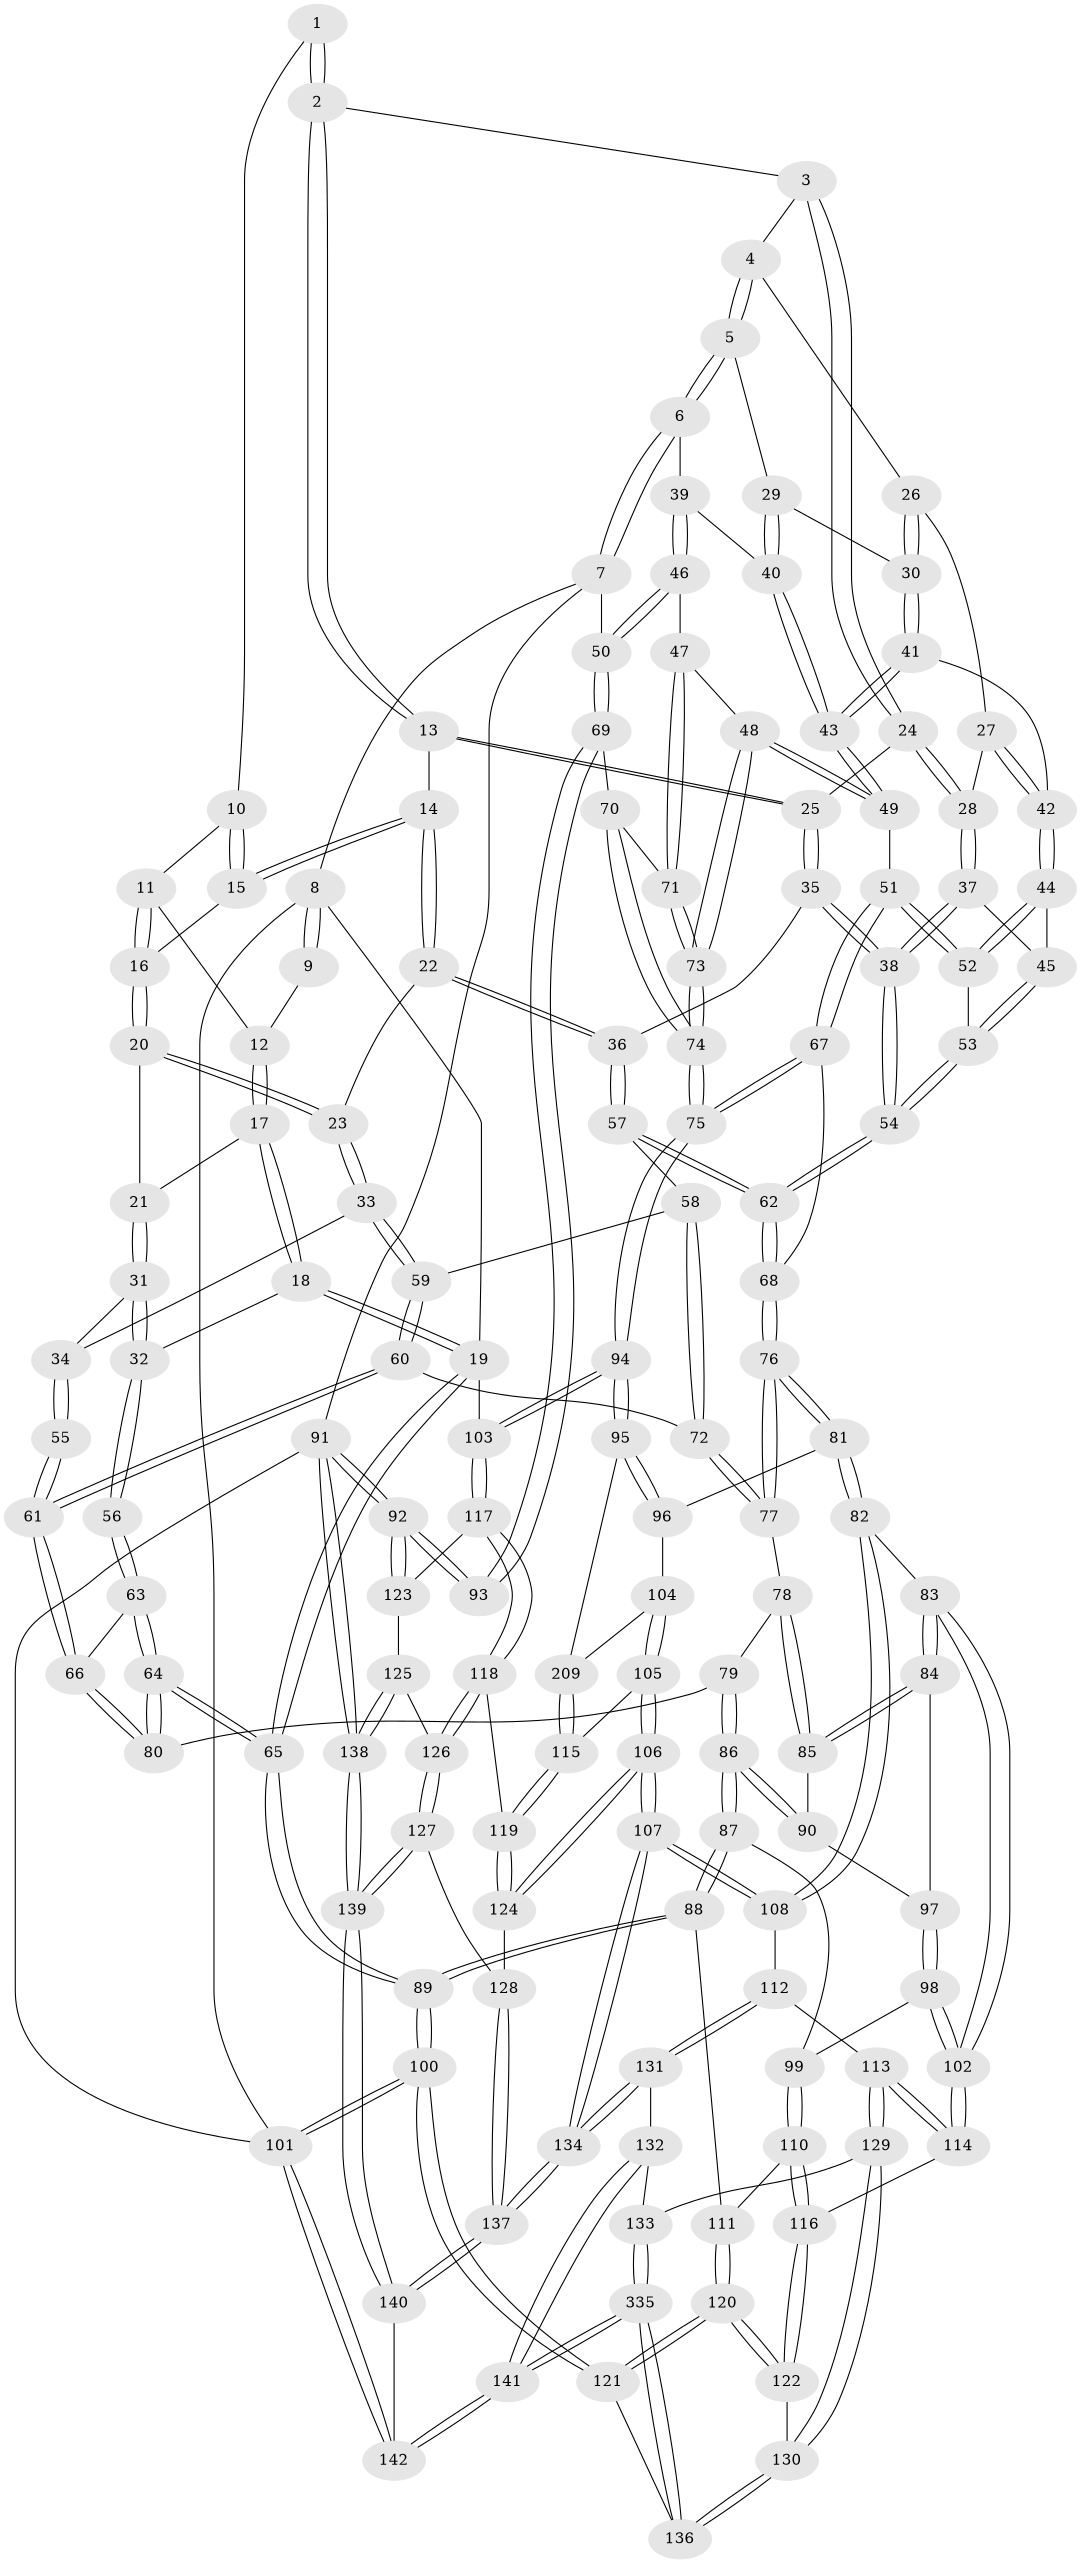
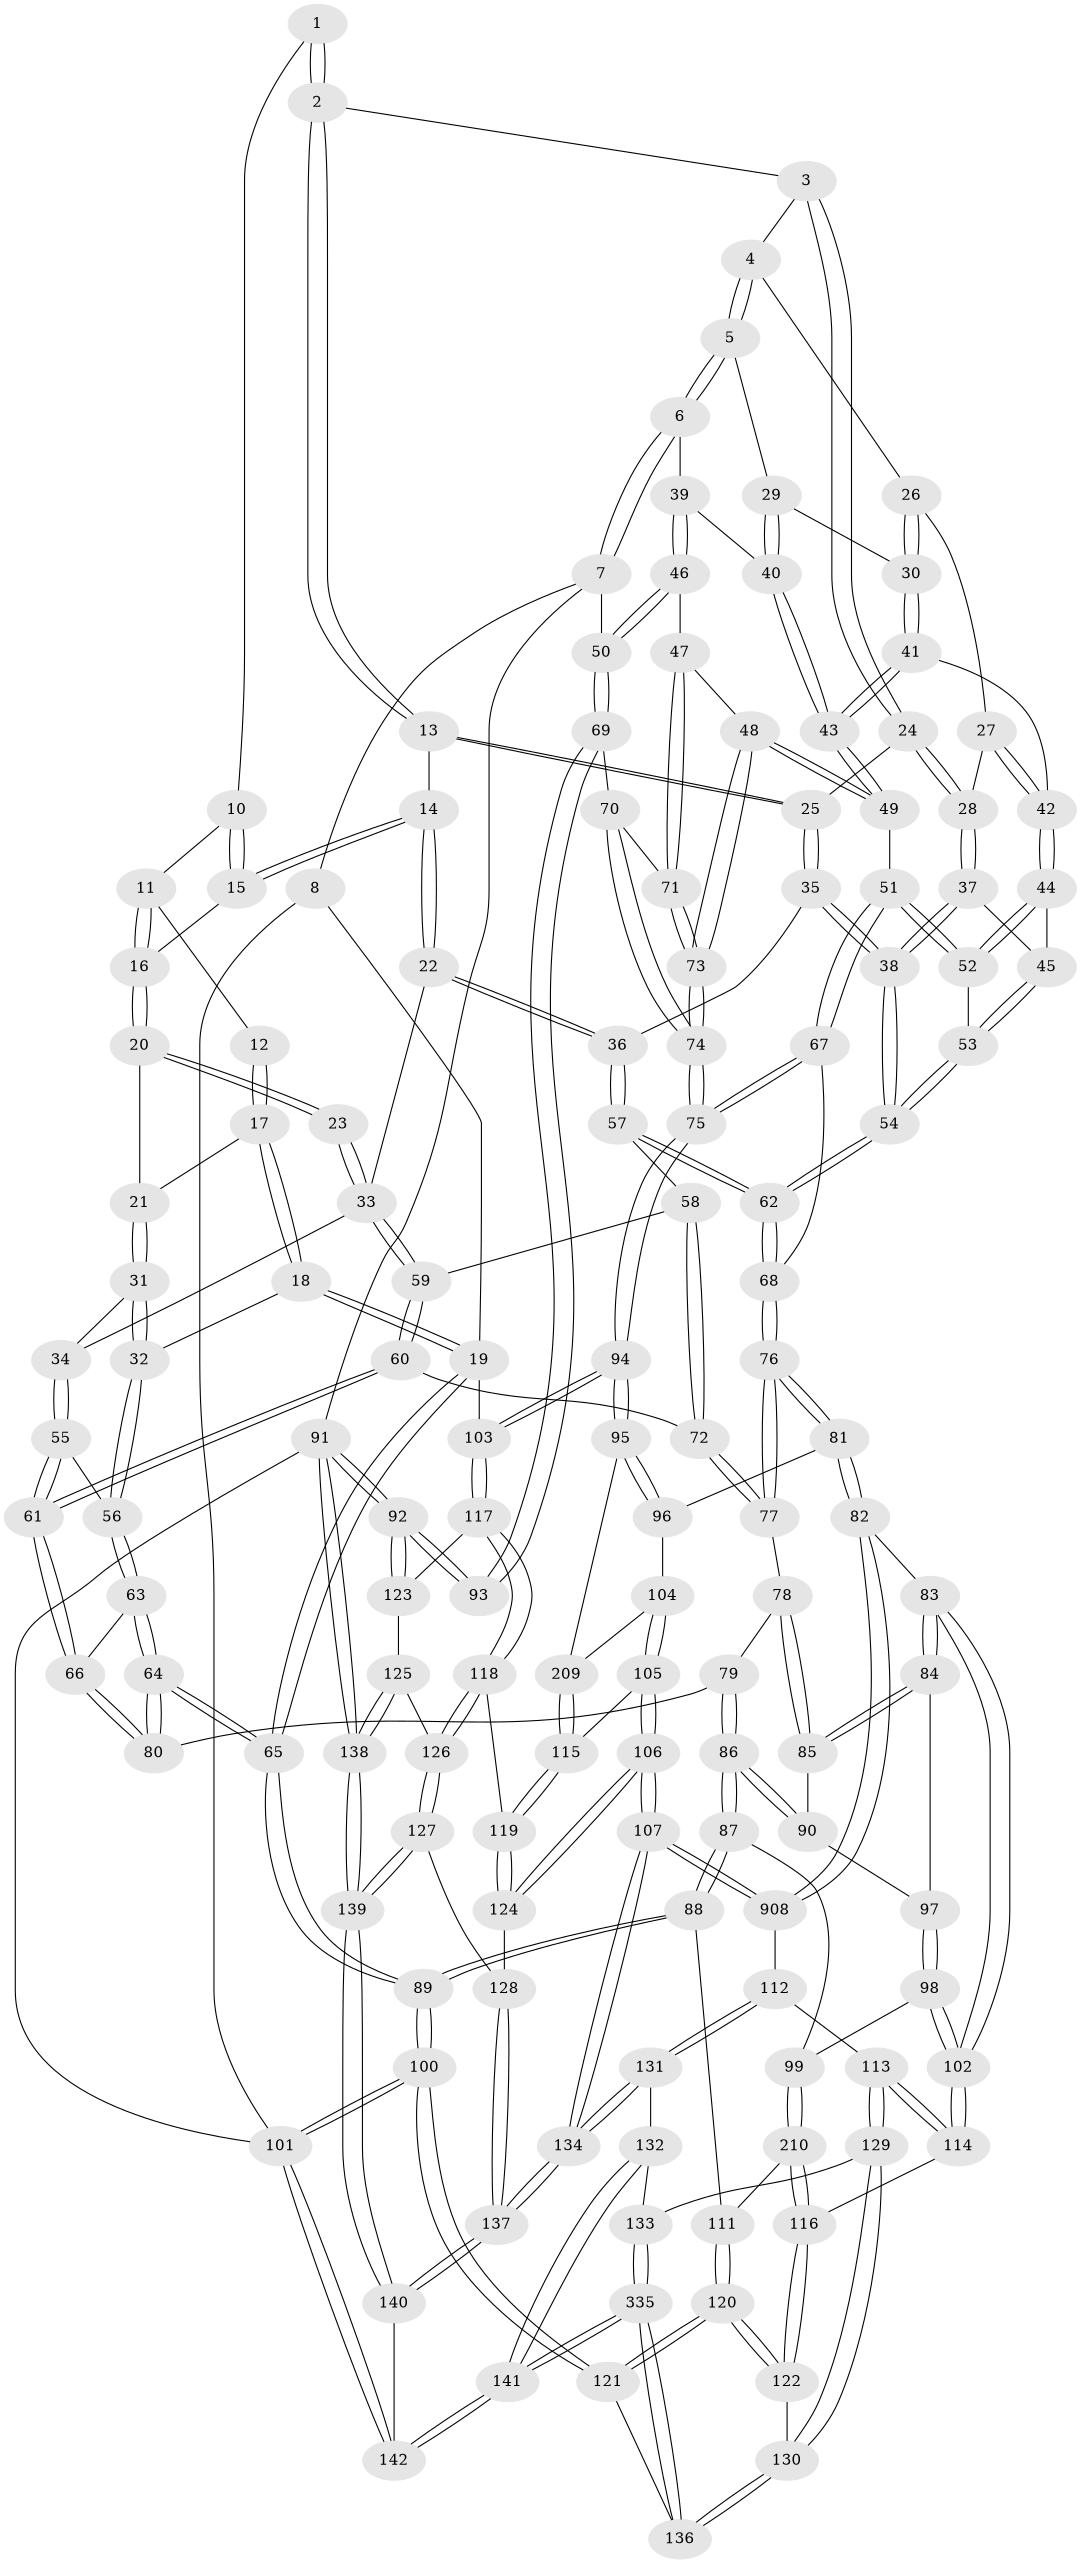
node "9": removed
edge "22" -- "23": now "22" -- "33"
edge "55" -- "56": added
node "108": label "108" -> "908"
node "110": label "110" -> "210"
